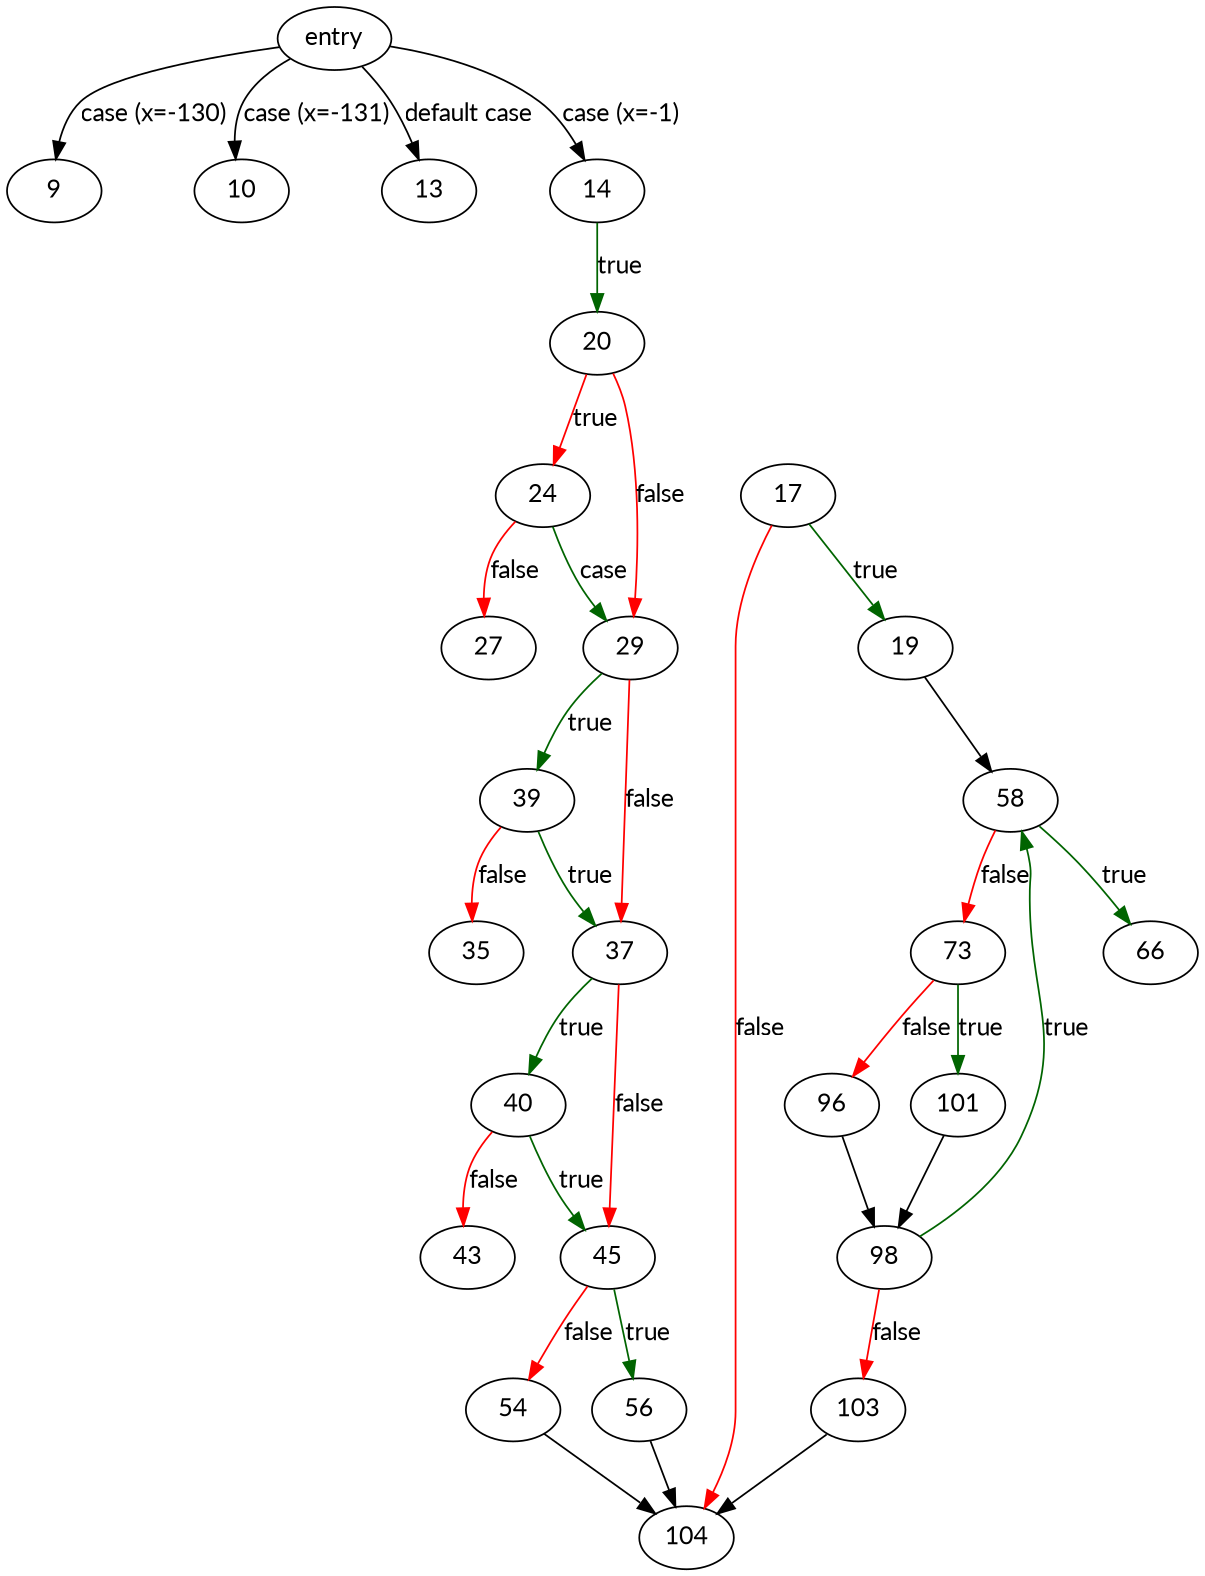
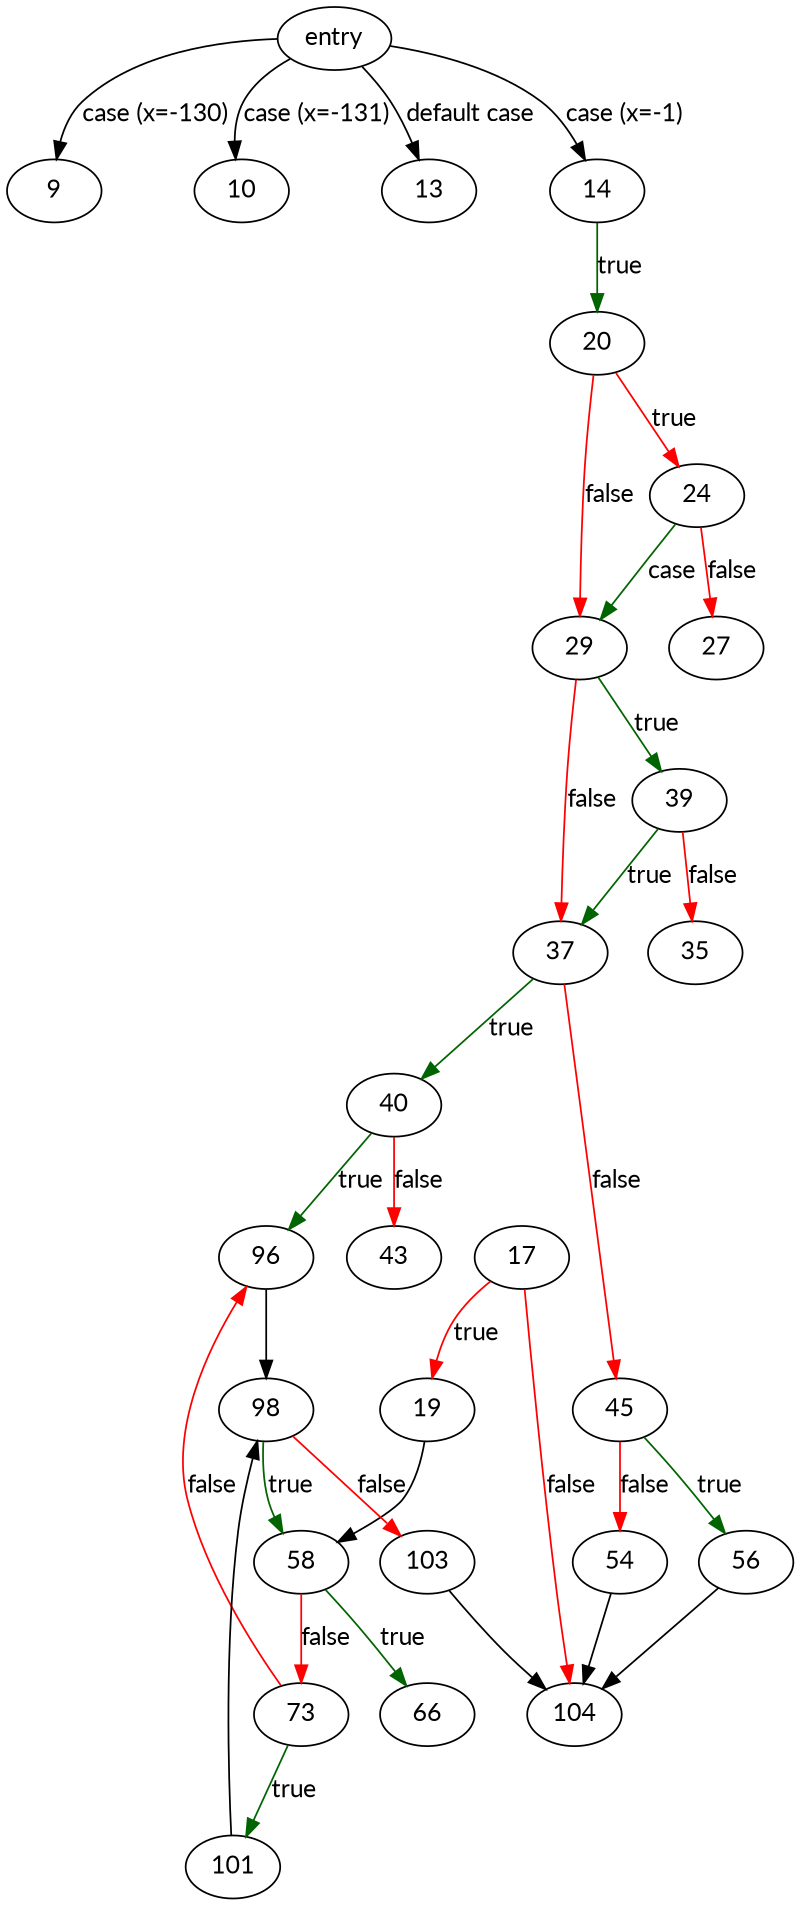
edge "17" -> "19": color darkgreen -> red
edge "40" -> "45": now "40" -> "96"
